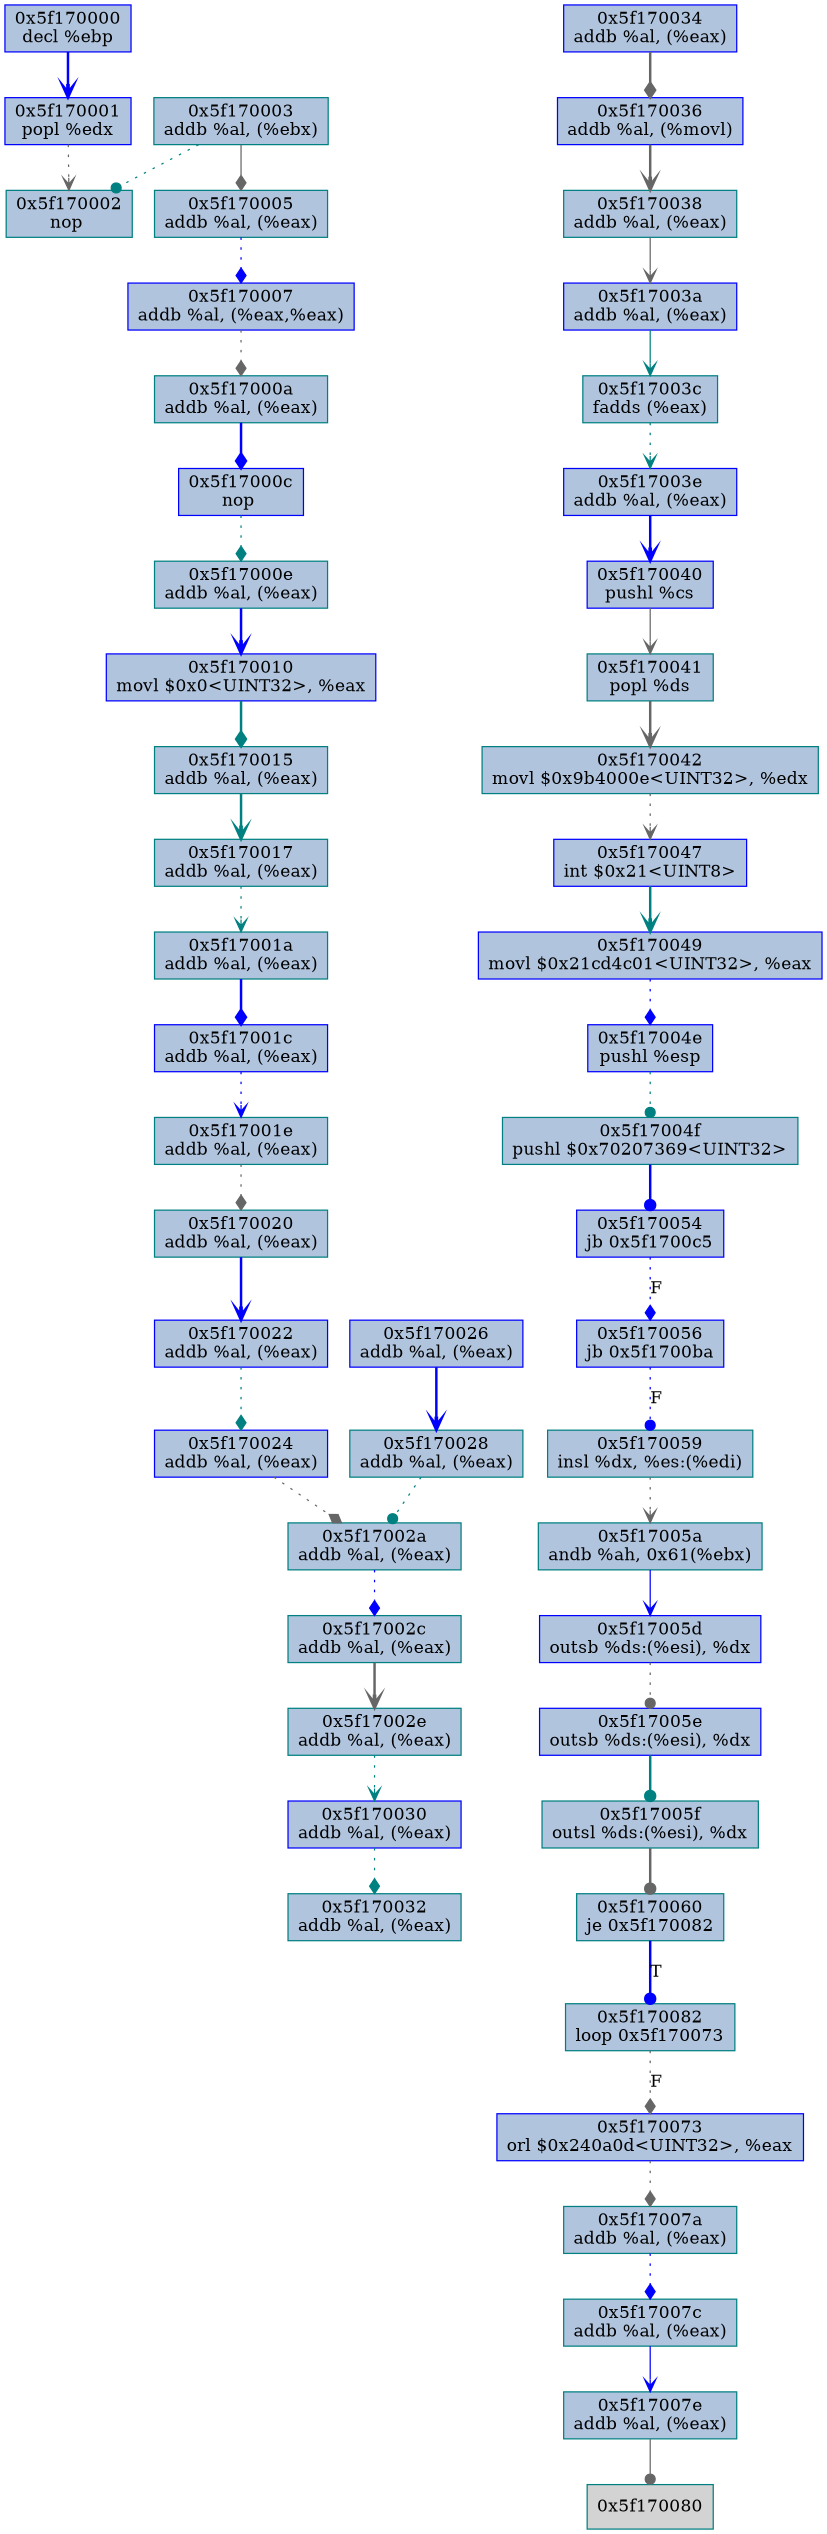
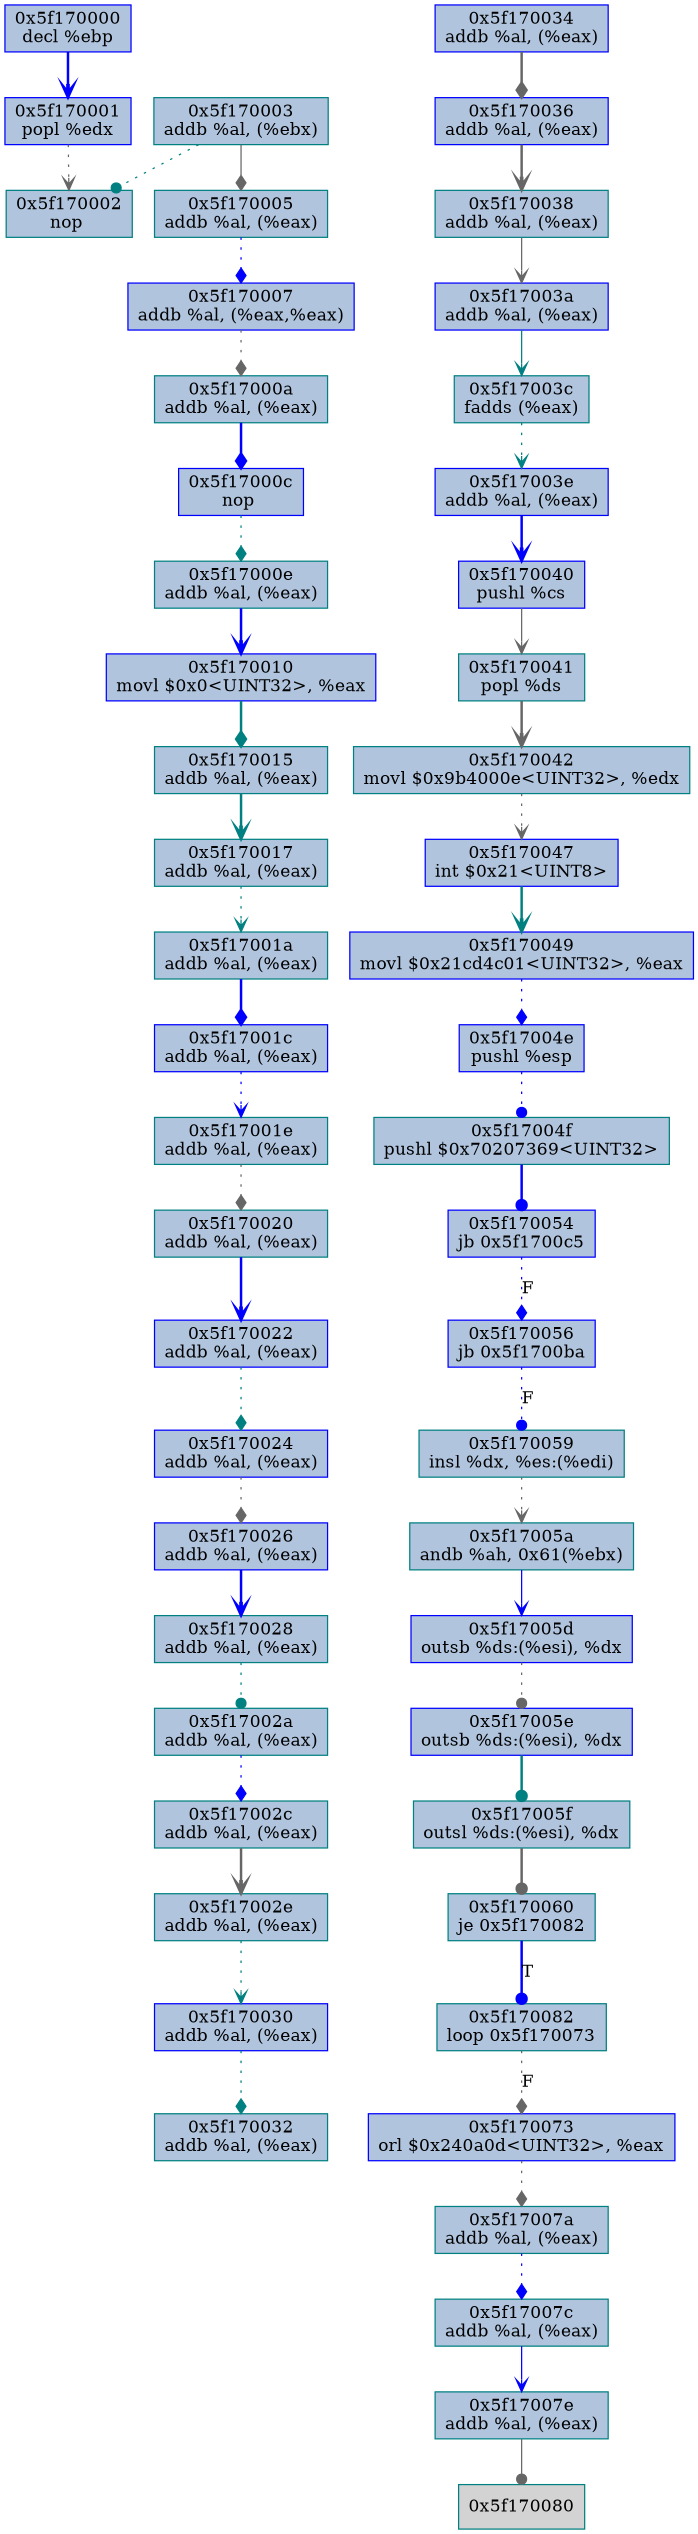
node "0x5f170036 addb %al, (%movl)": label "0x5f170036 addb %al, (%movl)" -> "0x5f170036 addb %al, (%eax)"
edge "0x5f17004e pushl %esp" -> "0x5f17004f pushl $0x70207369<UINT32>": color teal -> blue
edge "0x5f170024 addb %al, (%eax)" -> "0x5f17002a addb %al, (%eax)": now "0x5f170024 addb %al, (%eax)" -> "0x5f170026 addb %al, (%eax)"
